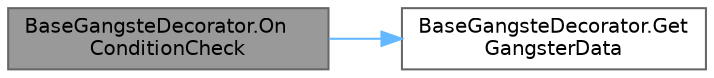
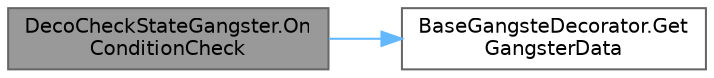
node "BaseGangsteDecorator.On ConditionCheck": label "BaseGangsteDecorator.On ConditionCheck" -> "DecoCheckStateGangster.On ConditionCheck"
